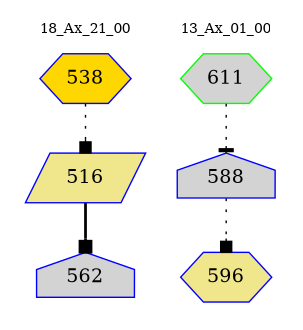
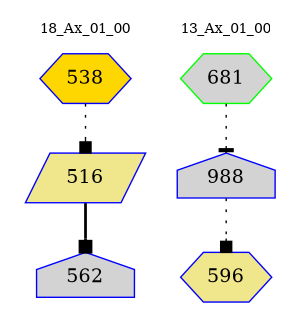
cluster "18_Ax_21_00": label "18_Ax_21_00" -> "18_Ax_01_00"
node "611": label "611" -> "681"
node "588": label "588" -> "988"
